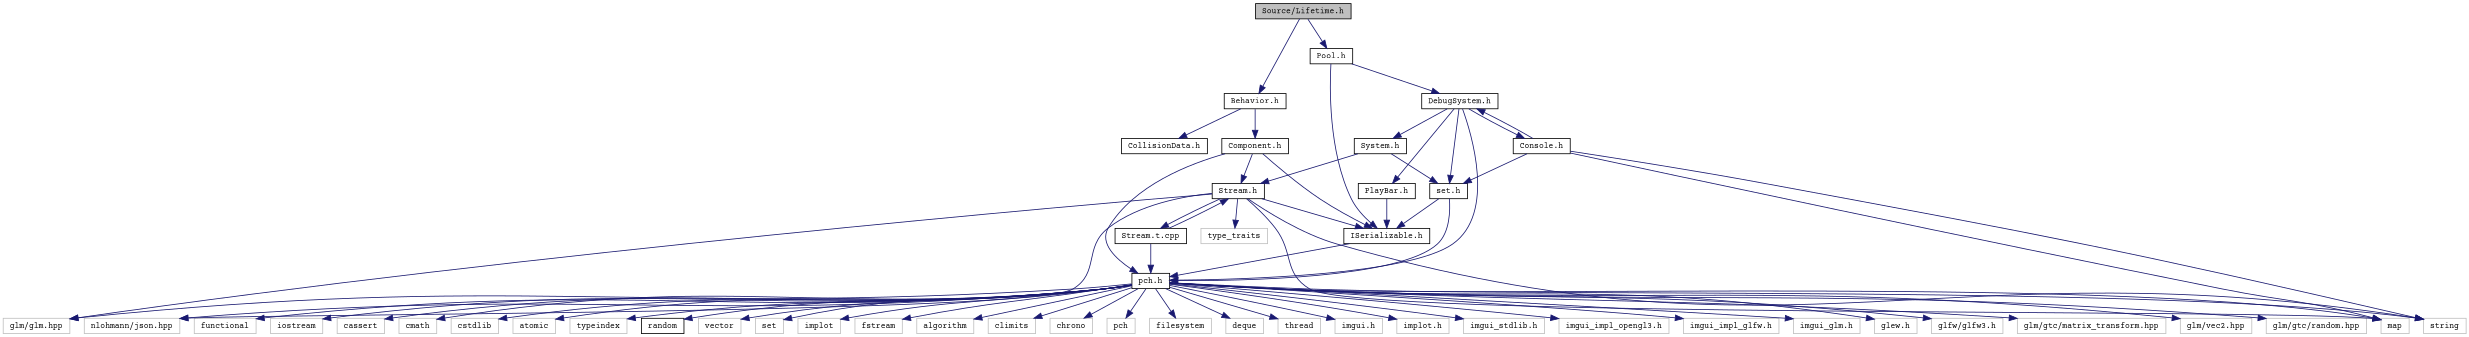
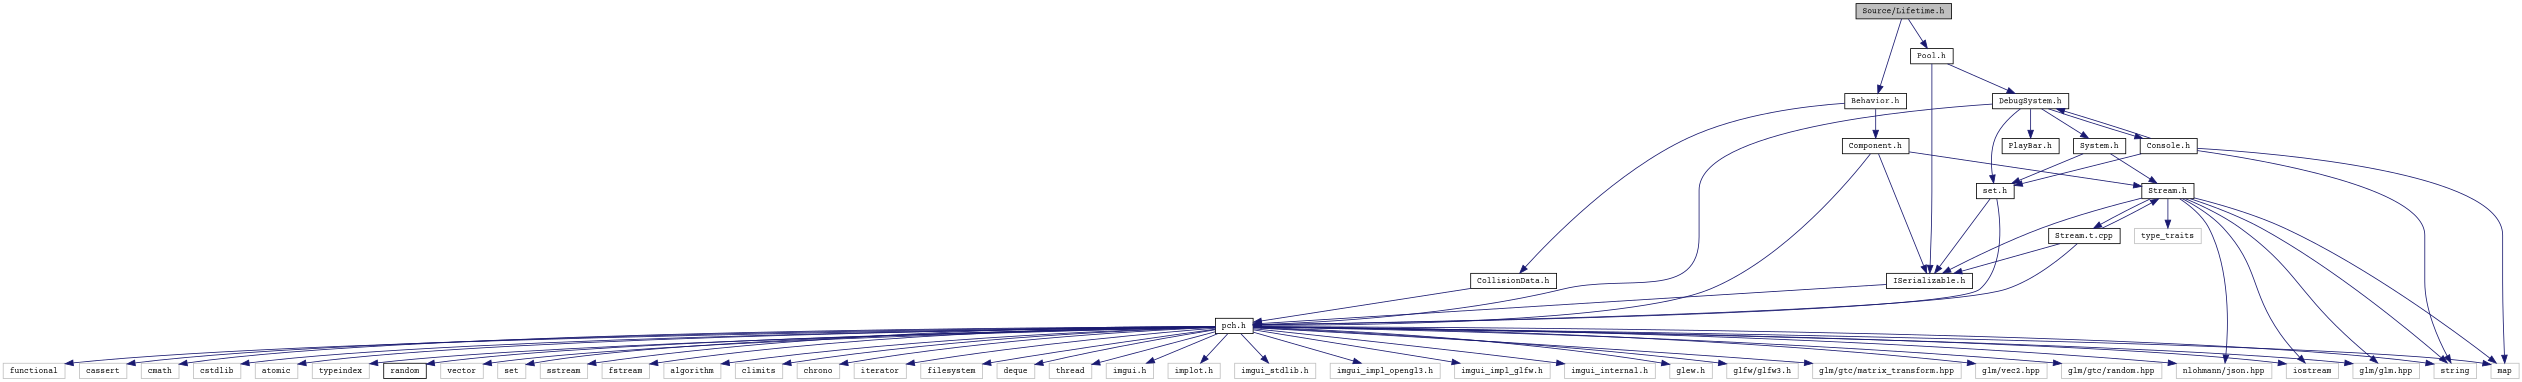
edge "PlayBar.h" -> "ISerializable.h": now "Stream.t.cpp" -> "ISerializable.h"
edge "Stream.h" -> "iostream": added
edge "CollisionData.h" -> "pch.h": added
node "implot": label "implot" -> "sstream"
node "pch": label "pch" -> "iterator"
node "imgui_glm.h": label "imgui_glm.h" -> "imgui_internal.h"
